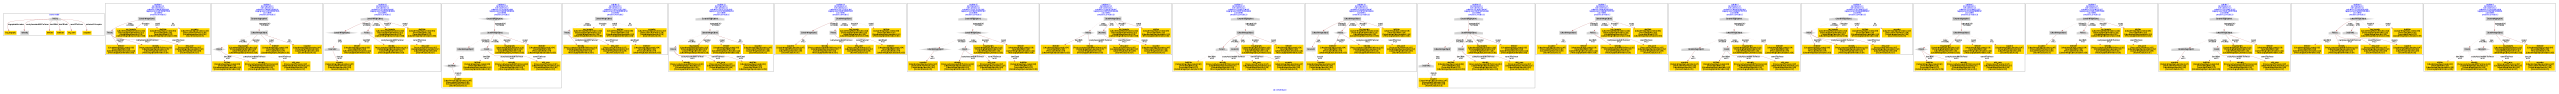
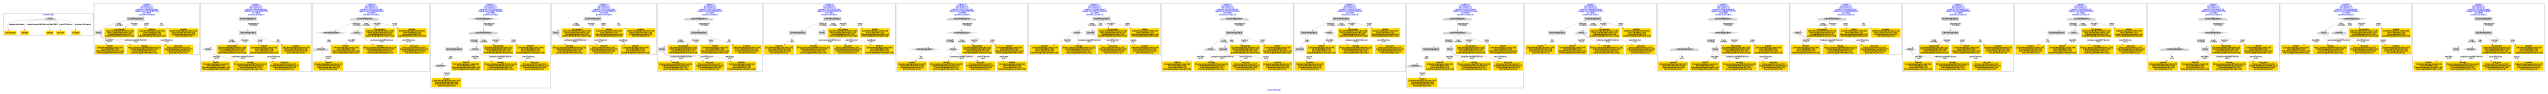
node "nationality": fillcolor lightgray -> gold
node "deathDate": removed
